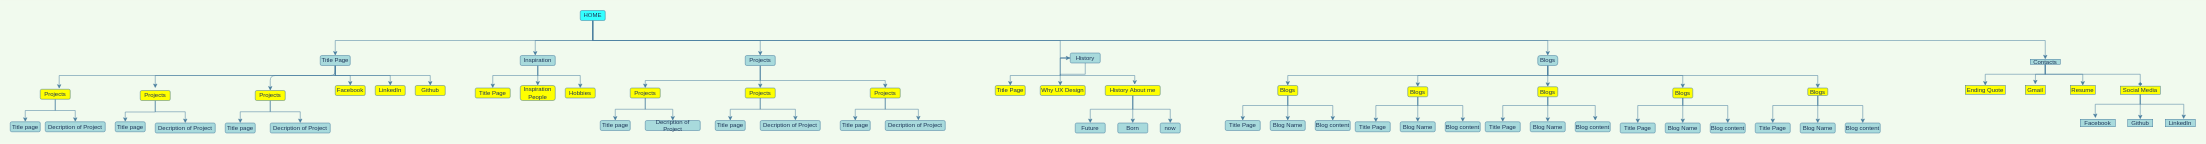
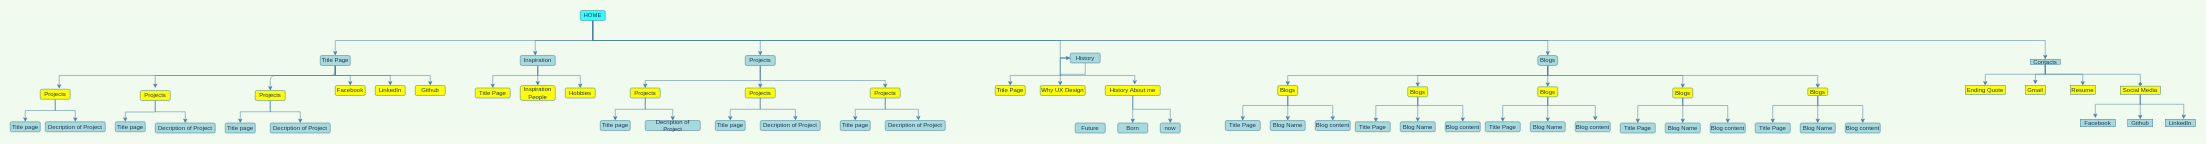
edge "History About me" -> "Future": removed
